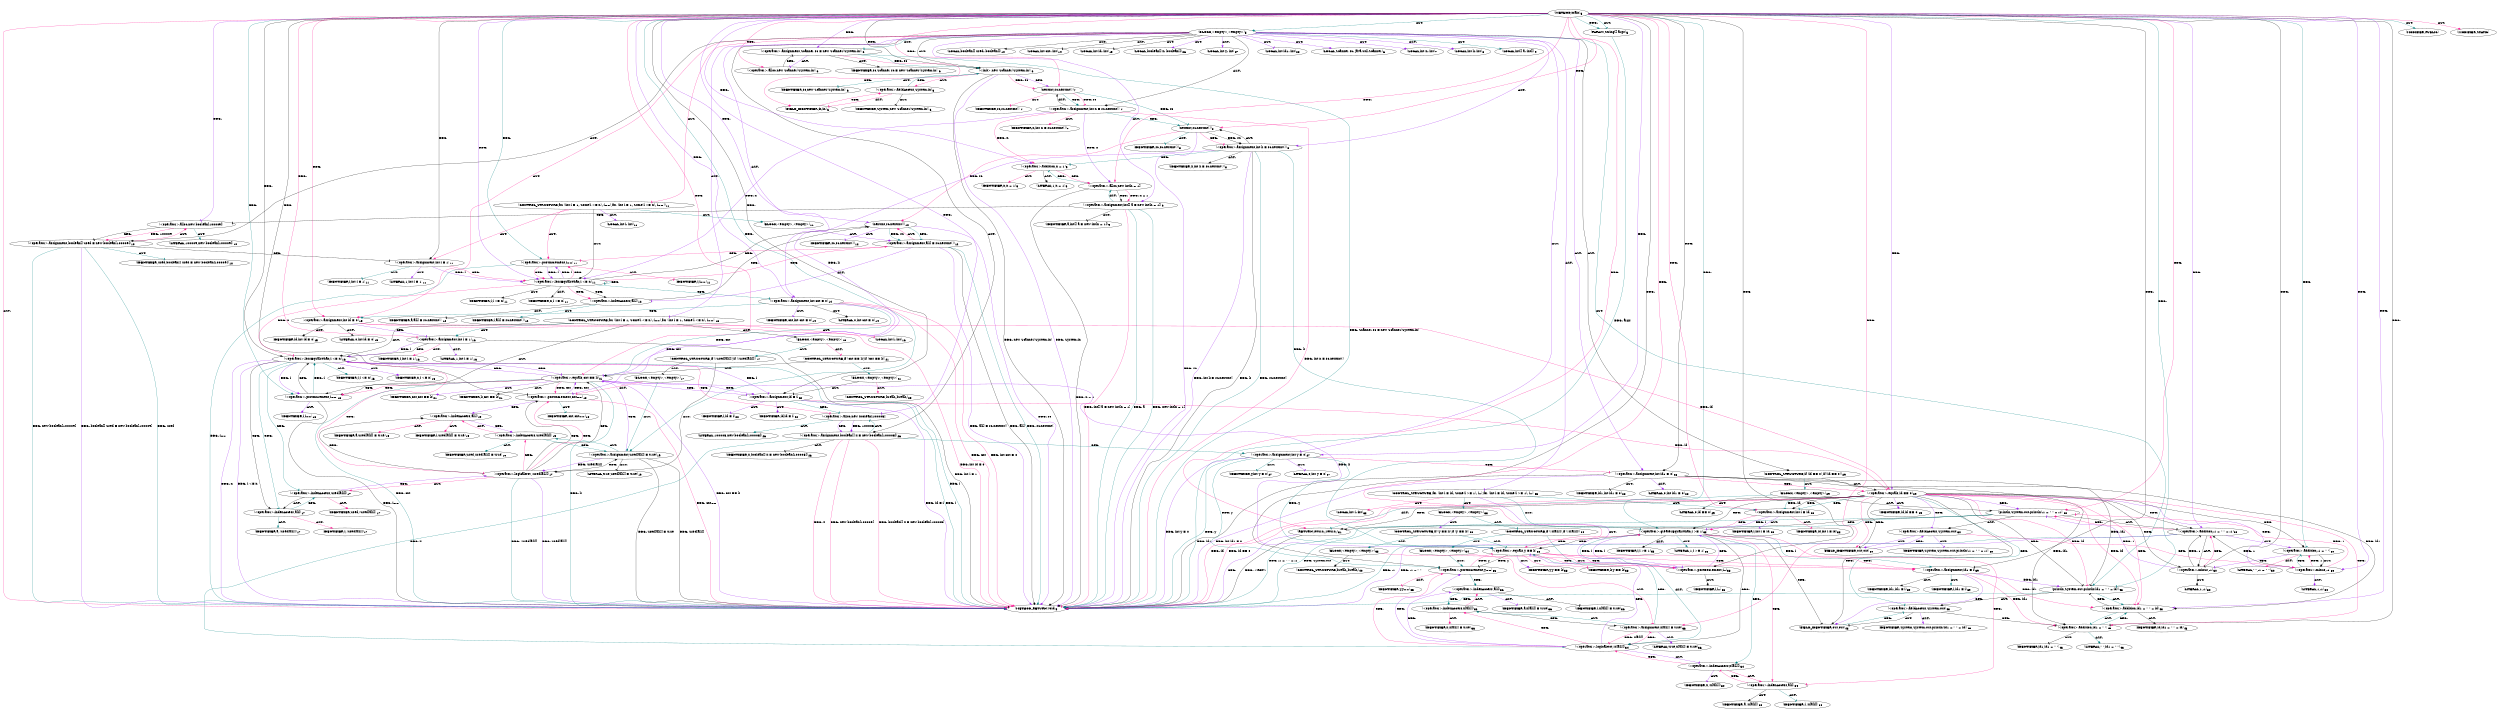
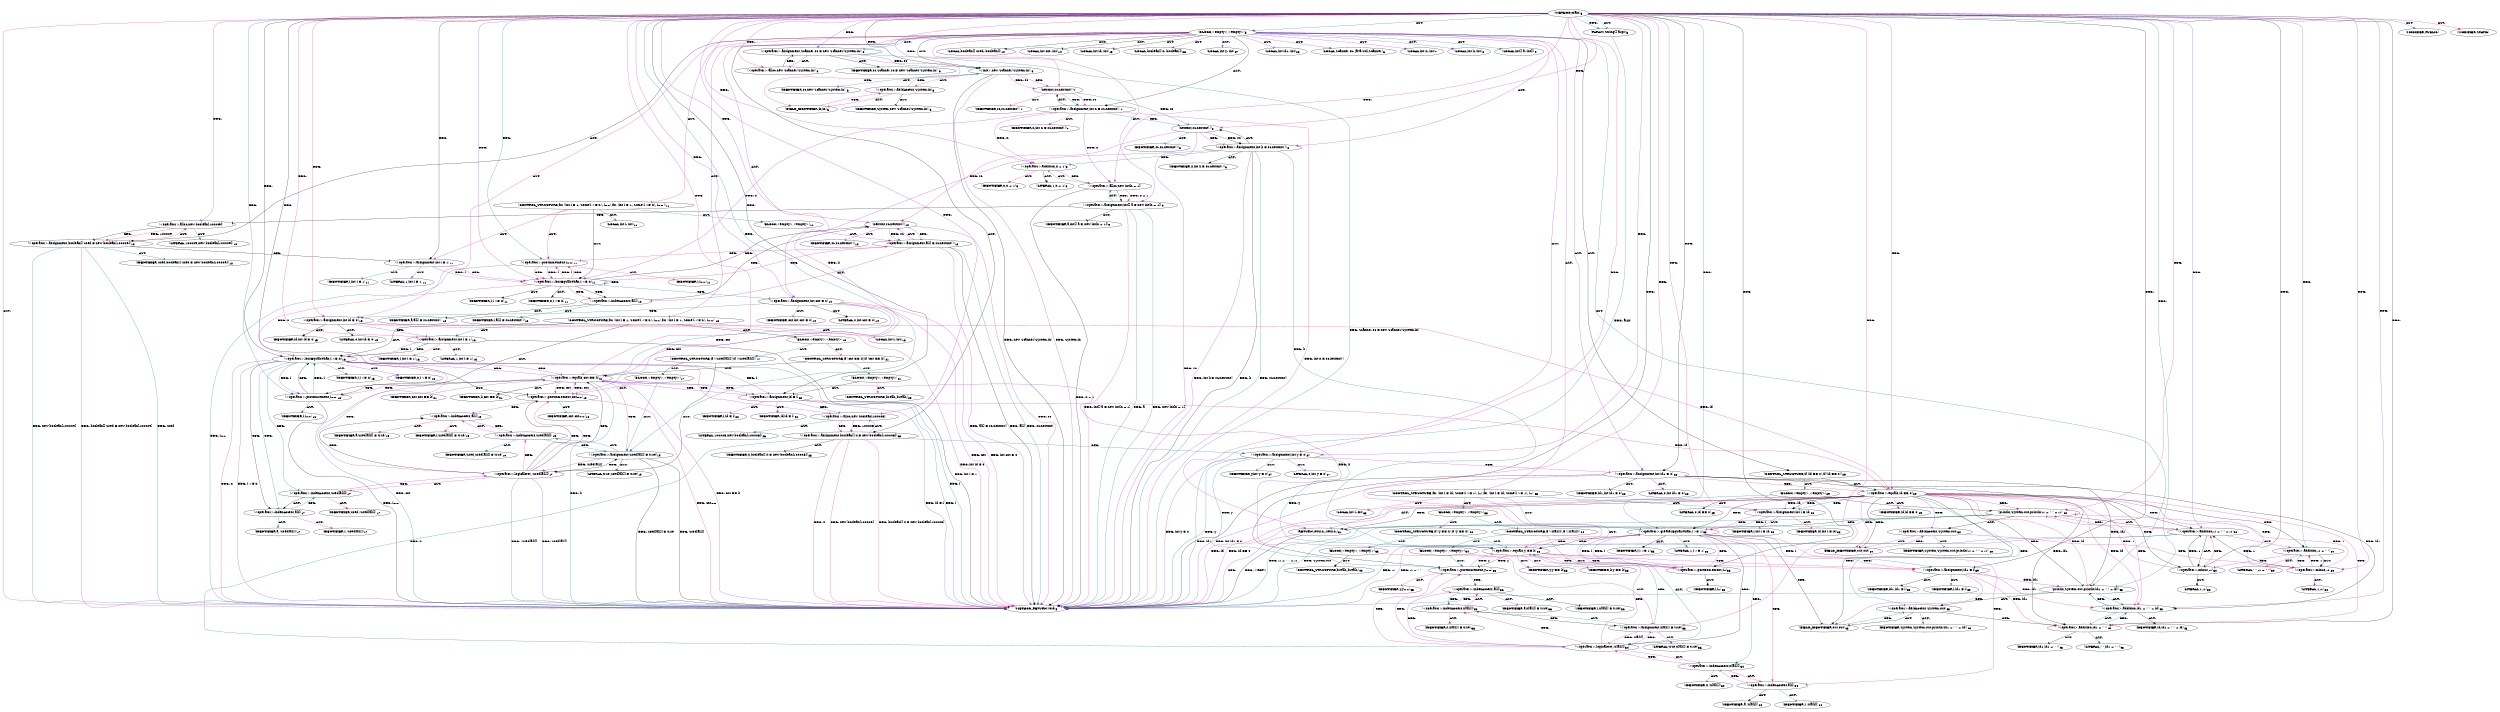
edge "(<operator>.alloc,new int[n + 1])" -> "(<operator>.addition,n + 1)": label "CDG: " -> "AST: "
edge "(<operator>.equals,cnt == k)" -> "(IDENTIFIER,cnt,cnt == k)": reversed
